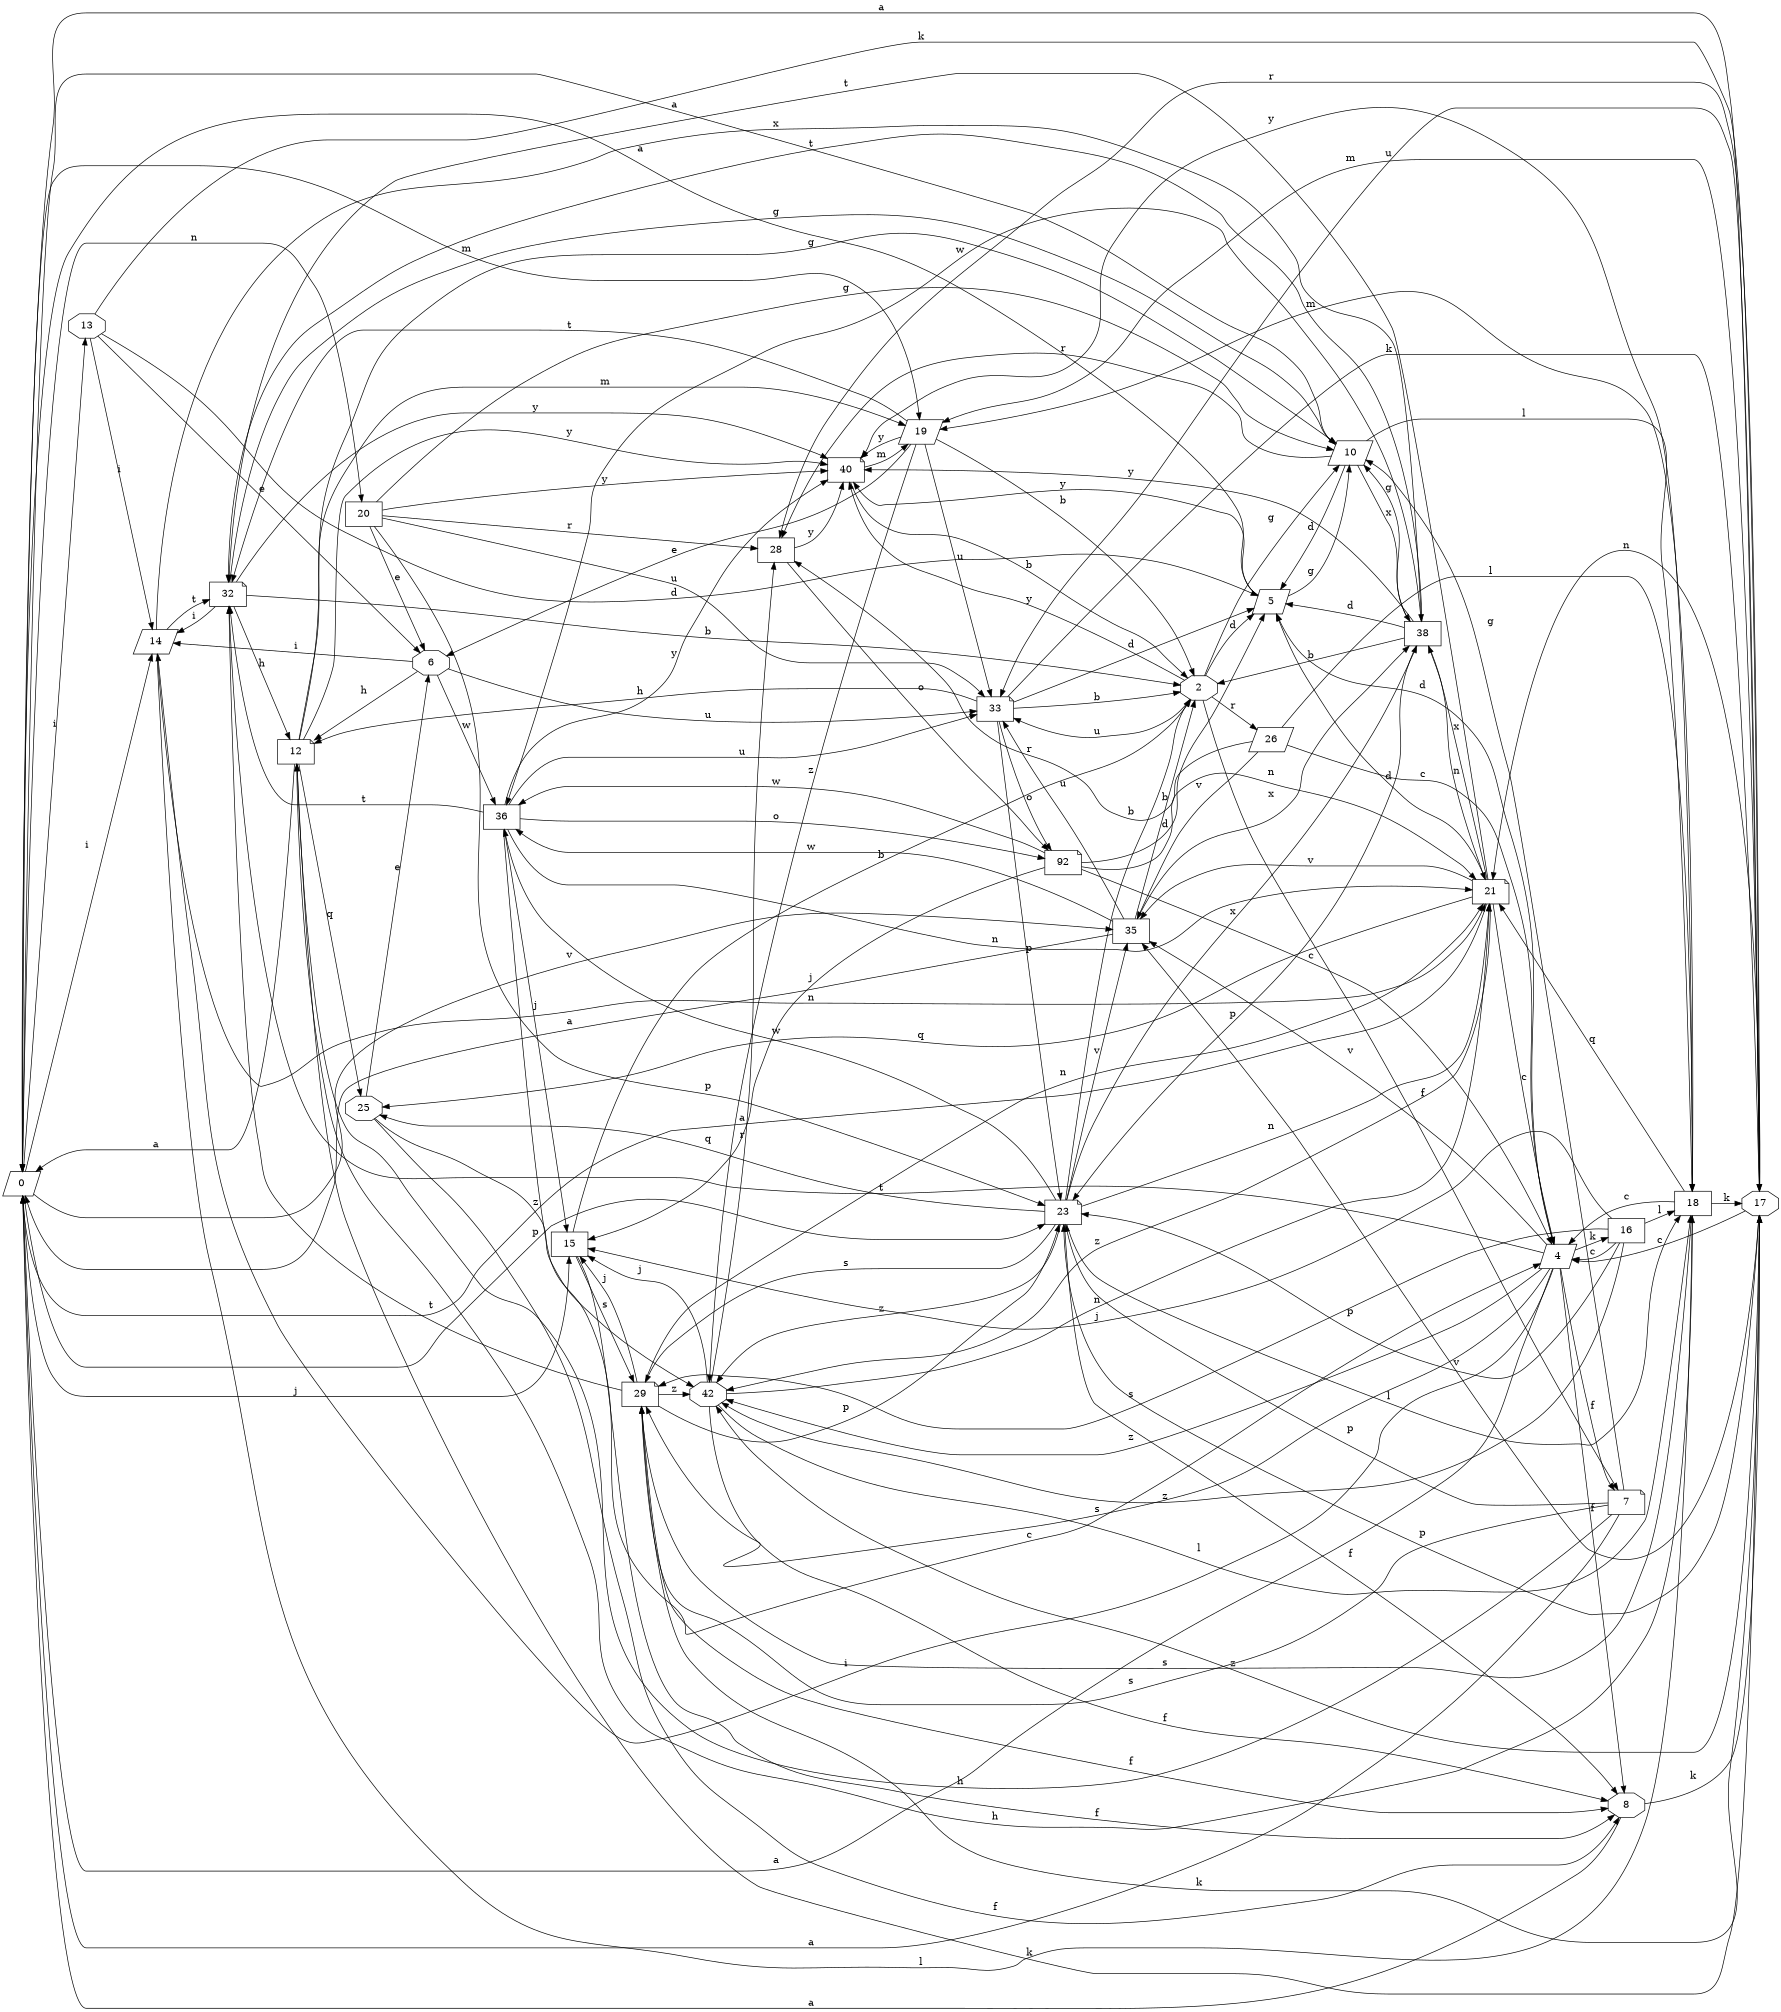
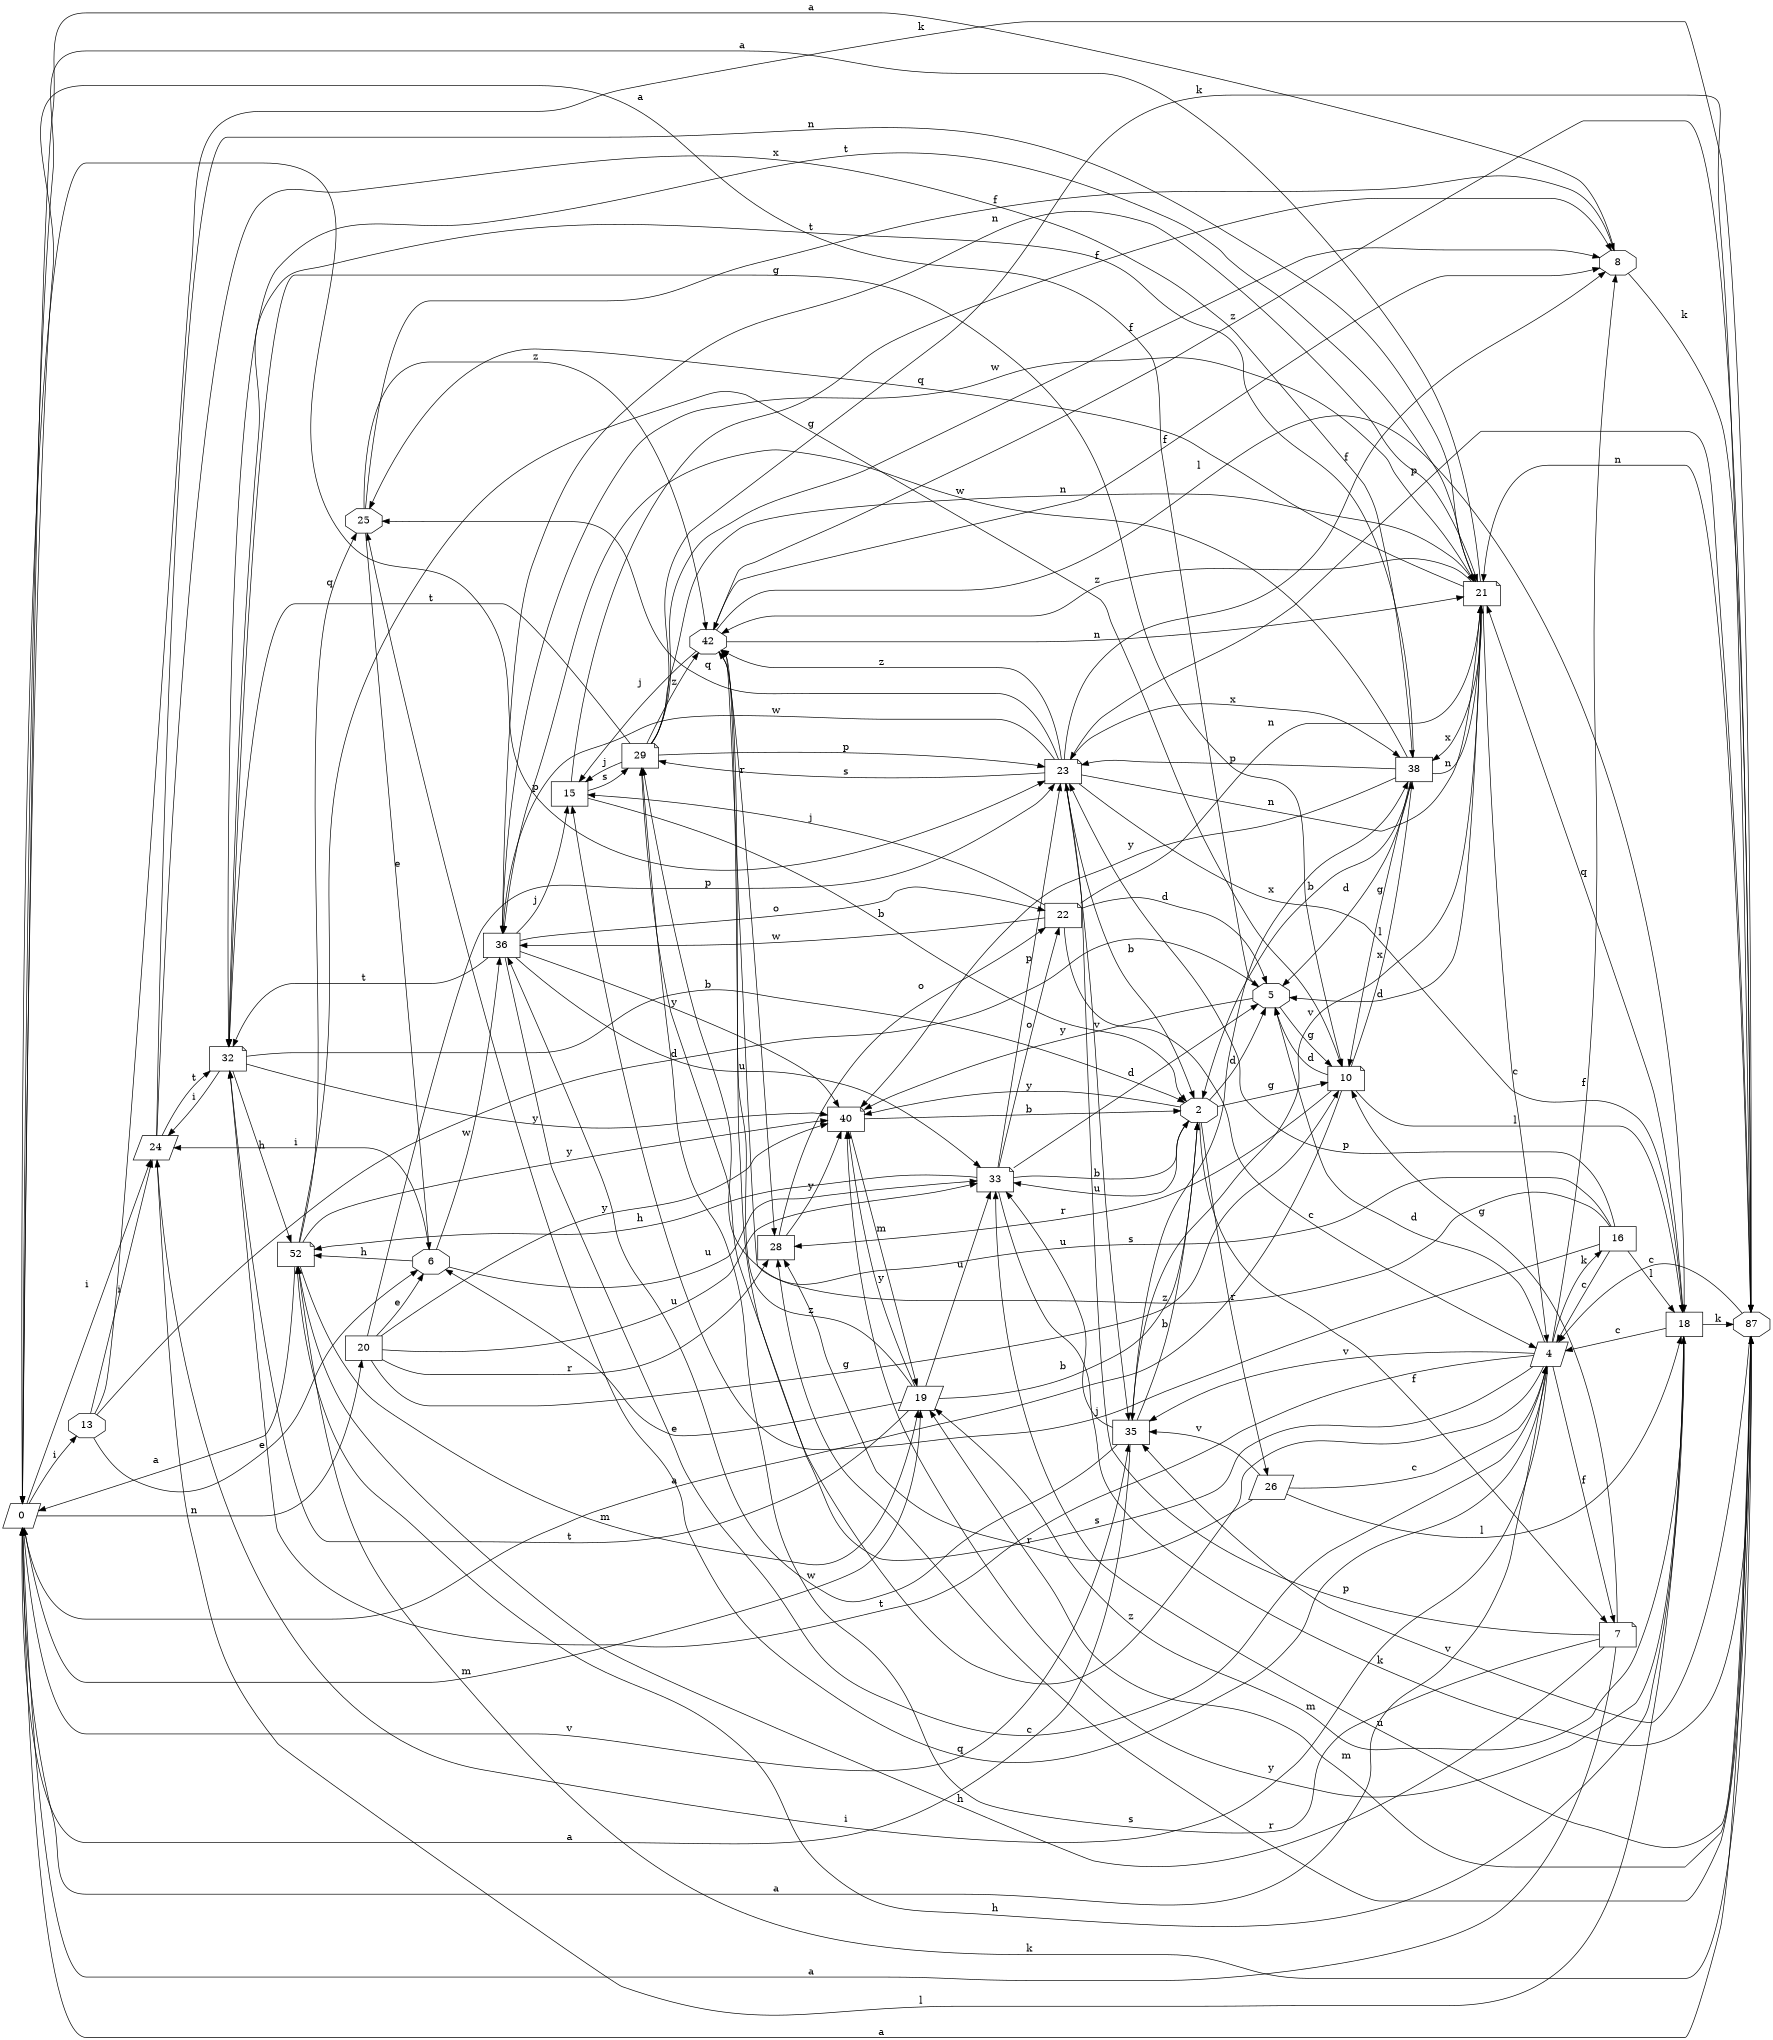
edge "21" -> "36": added, label "w"
node "10": shape parallelogram -> note
node "5": shape parallelogram -> octagon
node "14": label "14" -> "24"
node "12": label "12" -> "52"
node "92": label "92" -> "22"
node "17": label "17" -> "87"
edge "0" -> "15": removed, label "j"
edge "4" -> "25": added, label "q"
edge "18" -> "29": removed, label "s"
